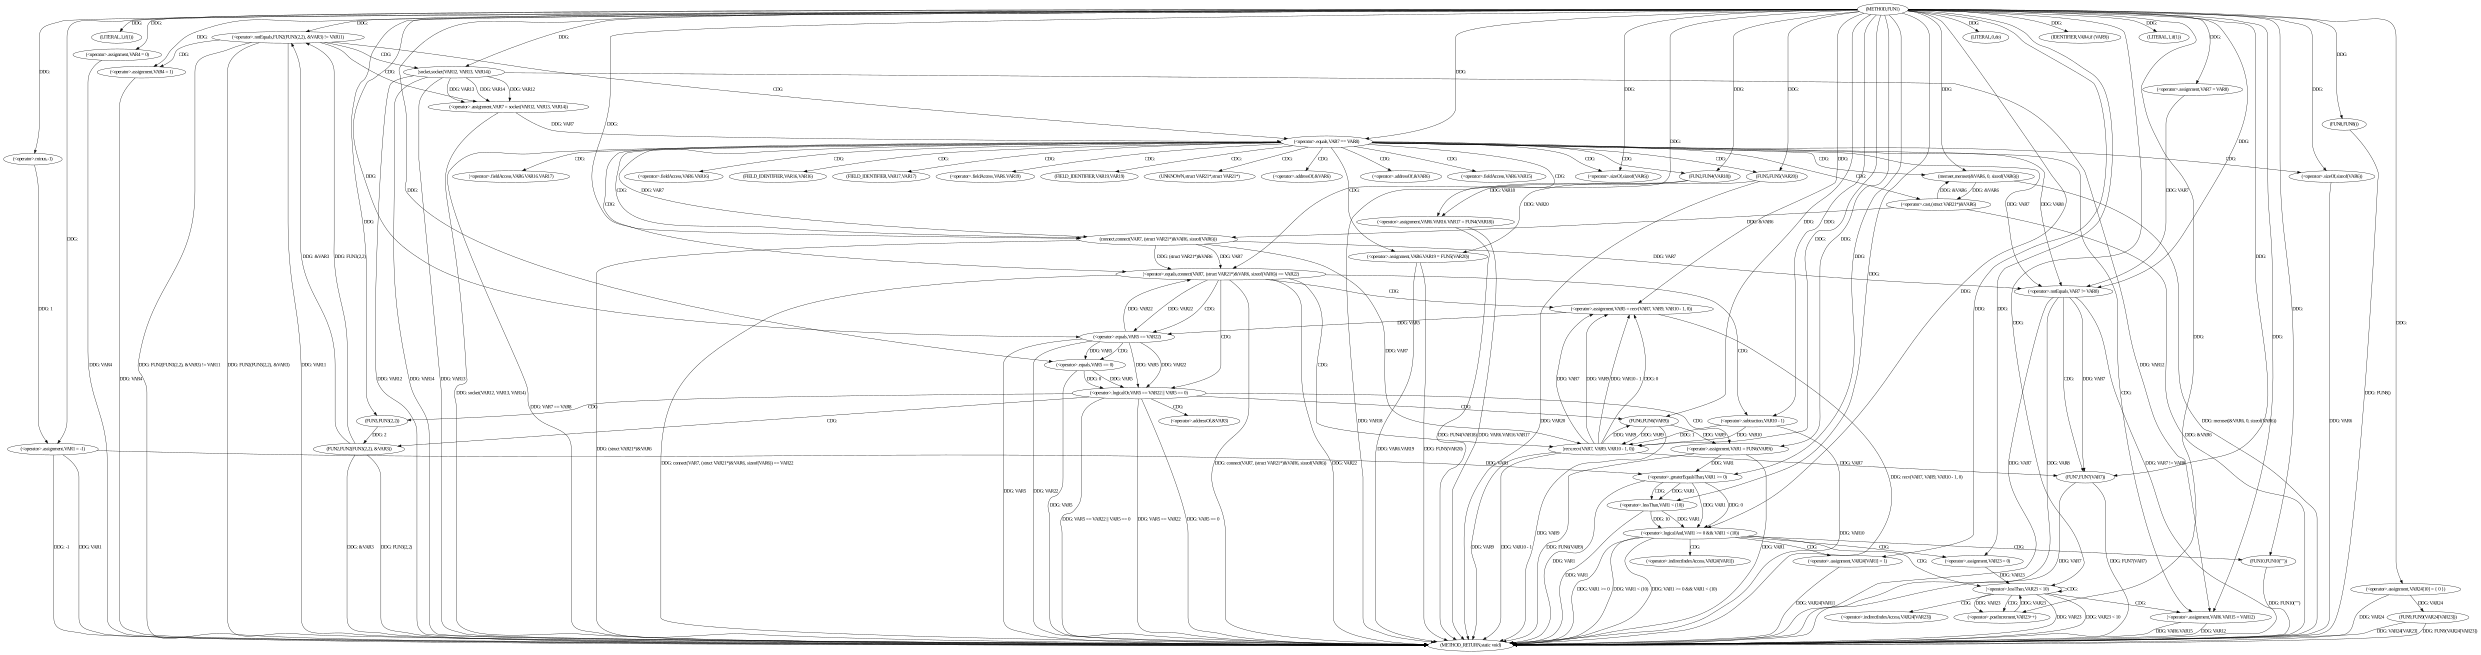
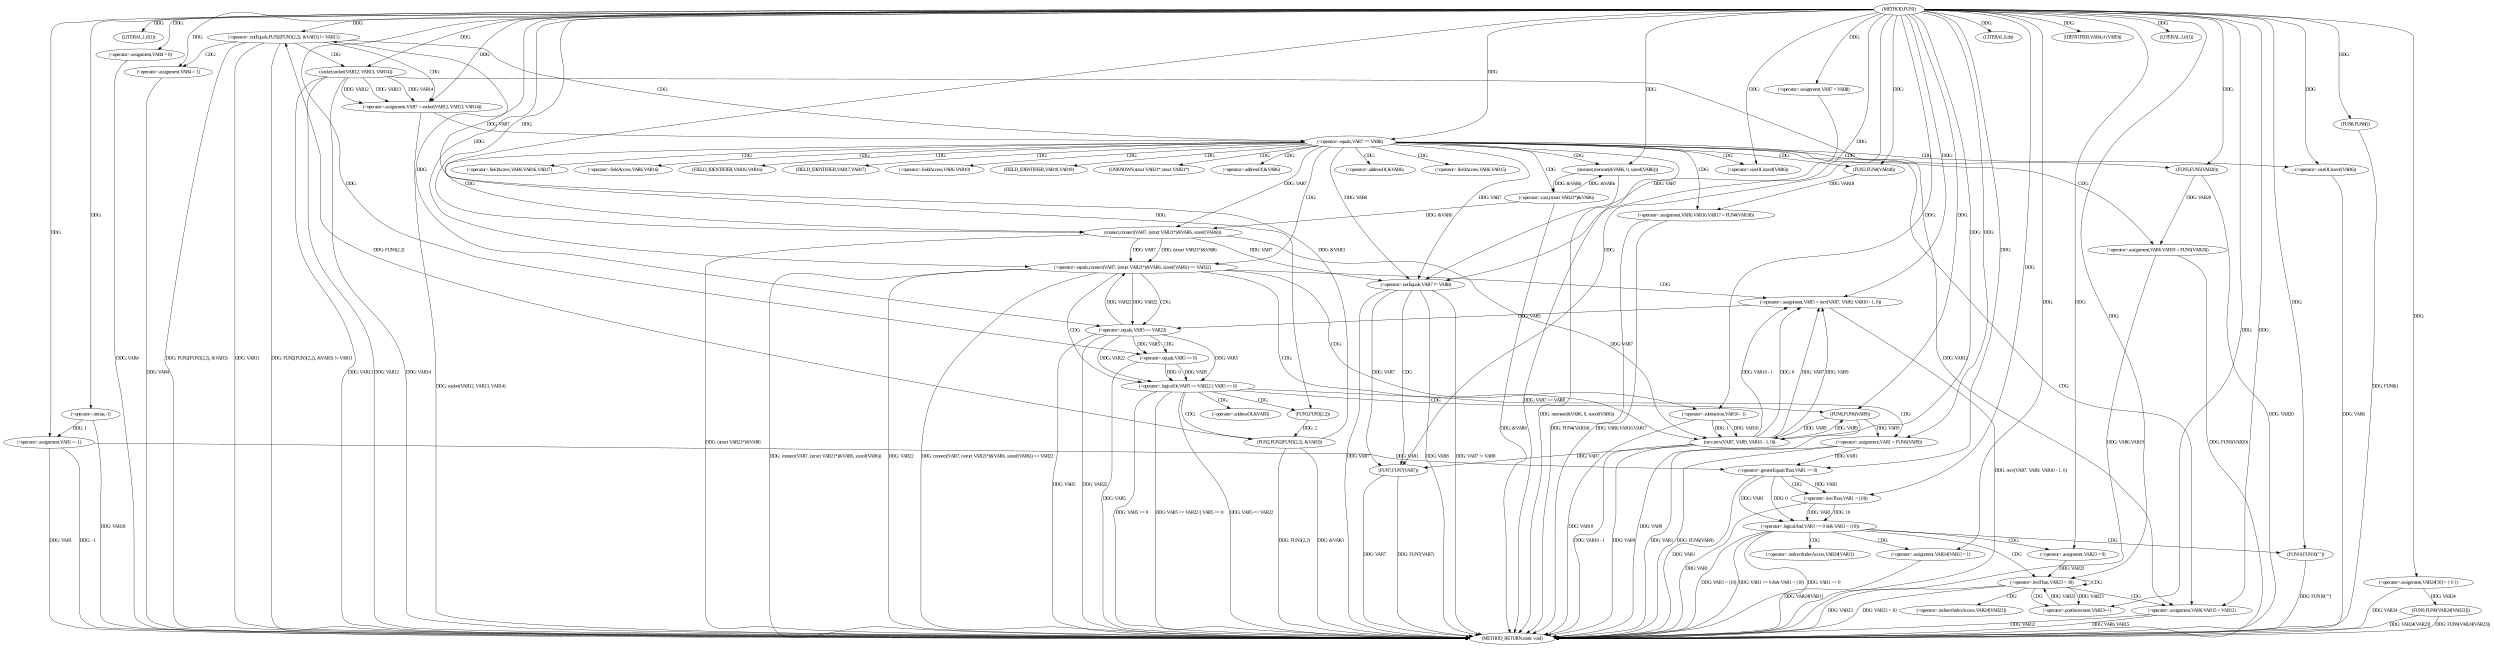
edge "(METHOD,FUN1)" -> "(<operator>.logicalAnd,VAR1 >= 0 && VAR1 < (10))": now "(METHOD,FUN1)" -> "(<operator>.assignment,VAR7 = socket(VAR12, VAR13, VAR14))"
edge "(FUN2,FUN4(VAR18))" -> "(METHOD_RETURN,static void)": now "(<operator>.minus,-1)" -> "(METHOD_RETURN,static void)"
